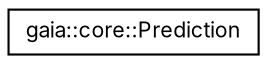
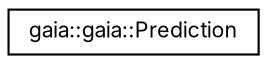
node "gaia::core::Prediction": label "gaia::core::Prediction" -> "gaia::gaia::Prediction"
